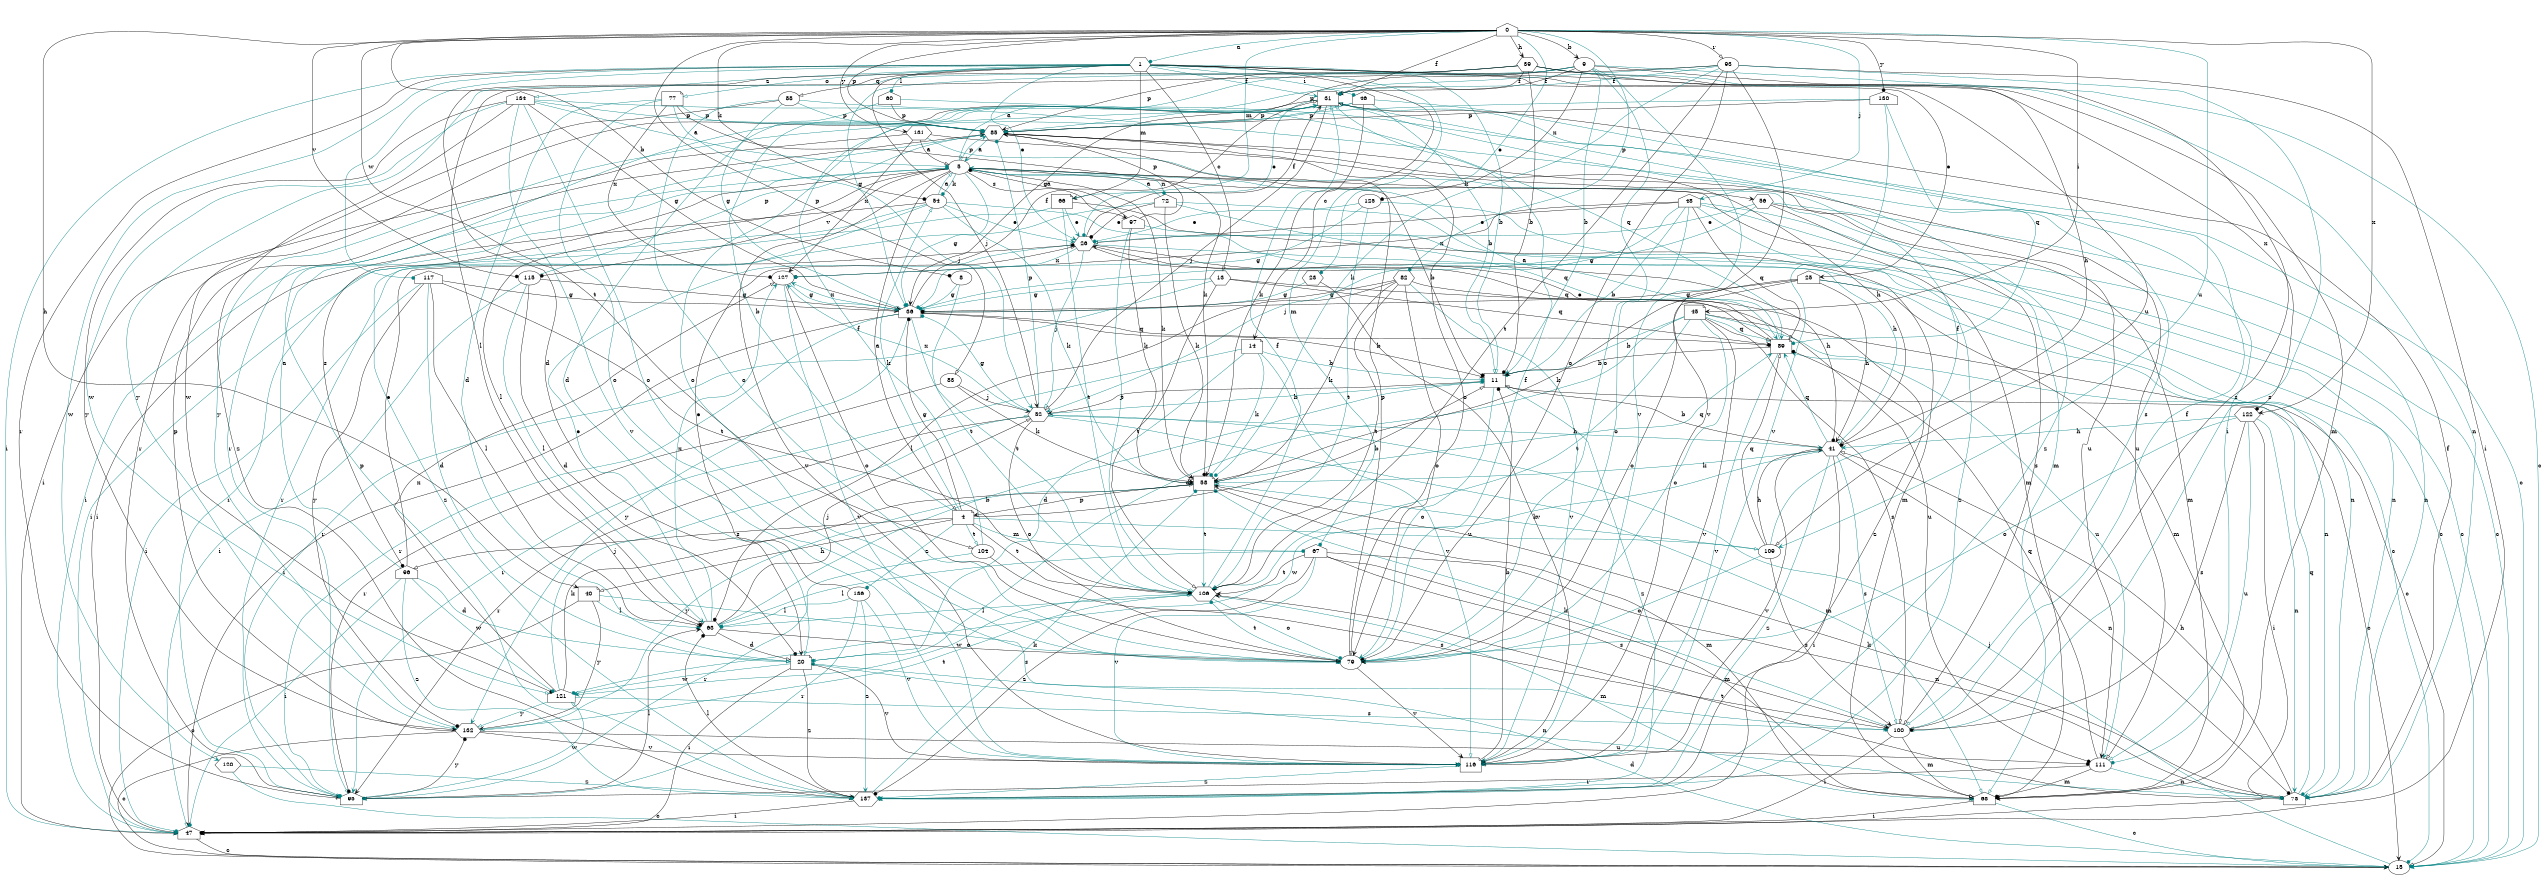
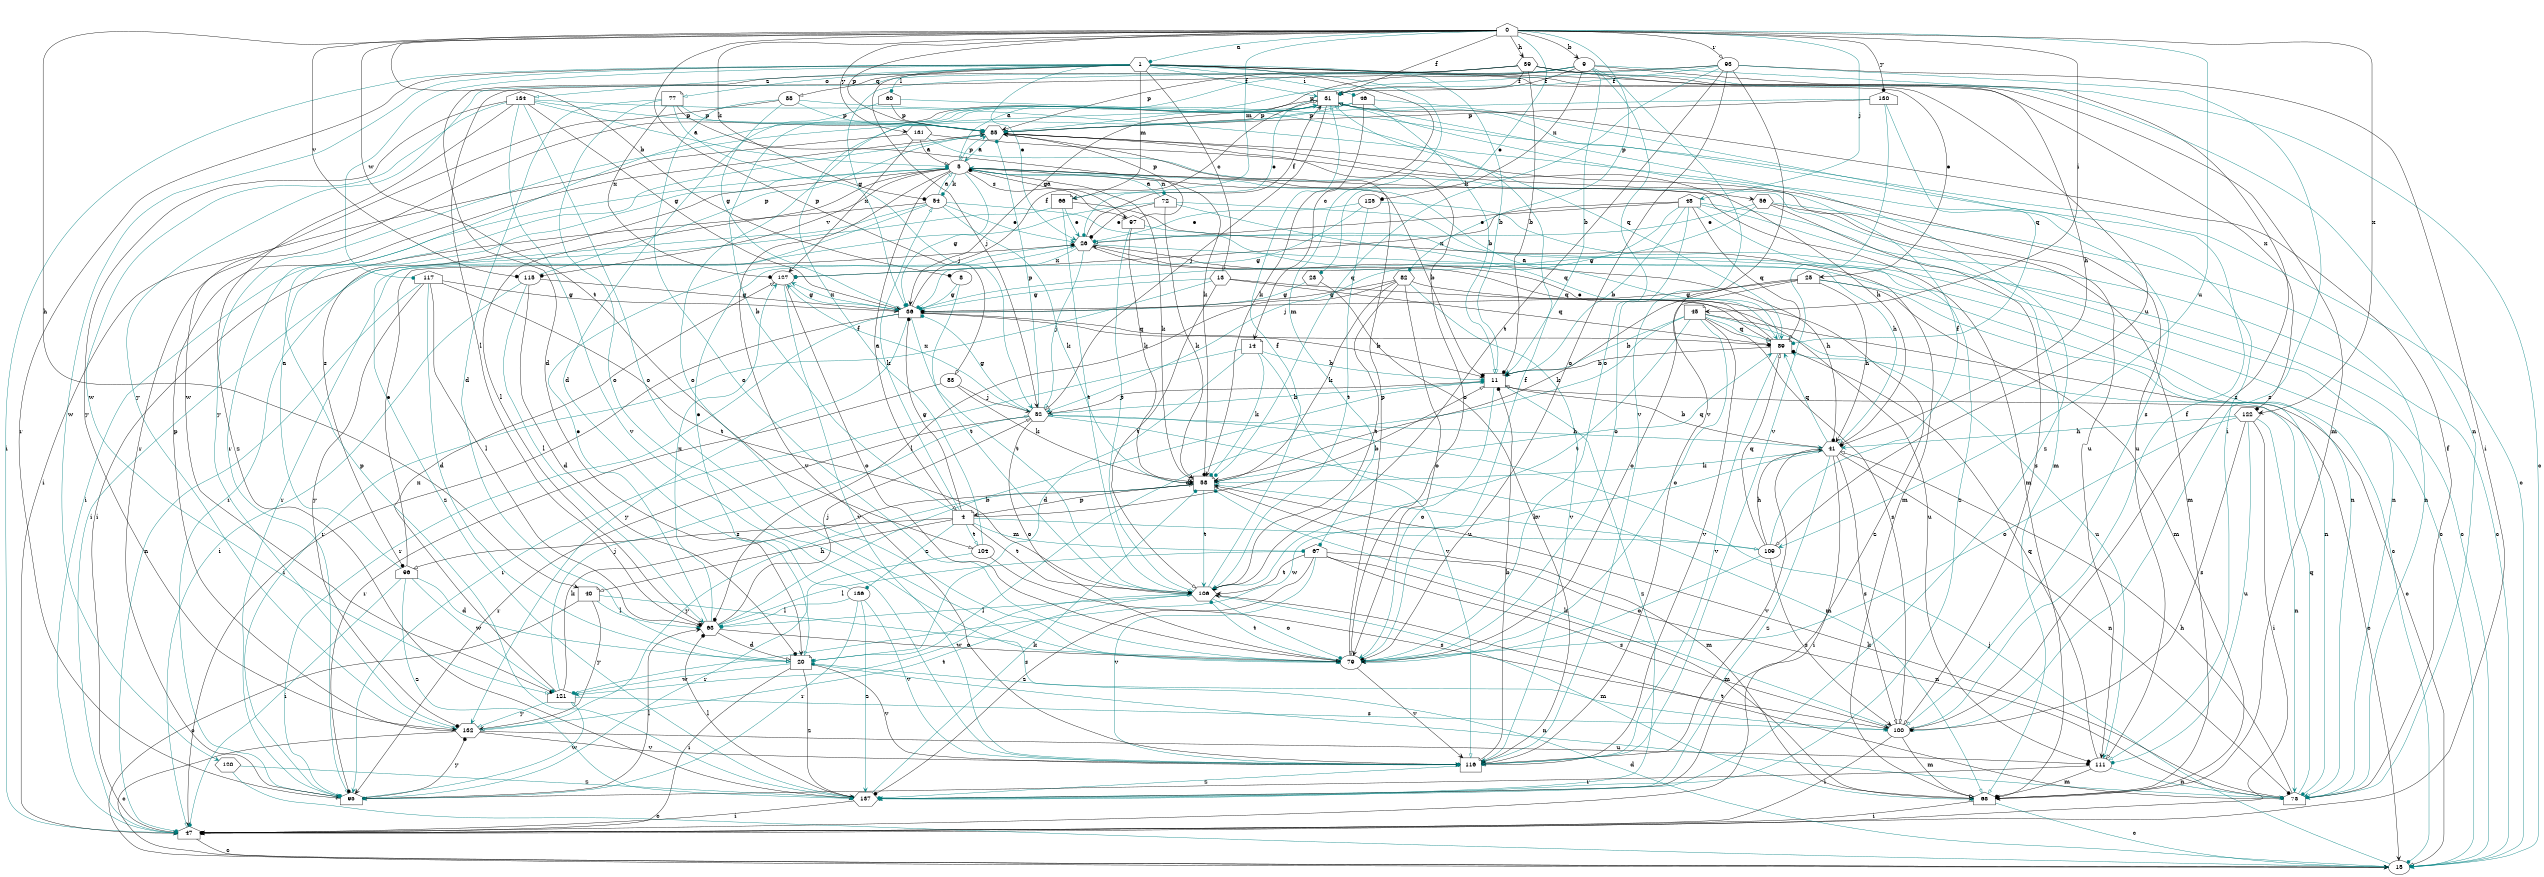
edge "93" -> "58": label "k" -> "q"
edge "136" -> "26": color black -> teal
edge "117" -> "47": label "i" -> "n"
edge "41" -> "100": color teal -> black
